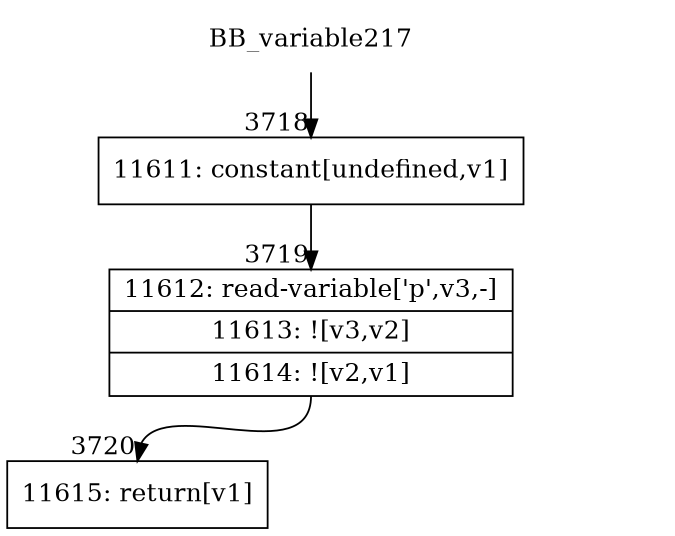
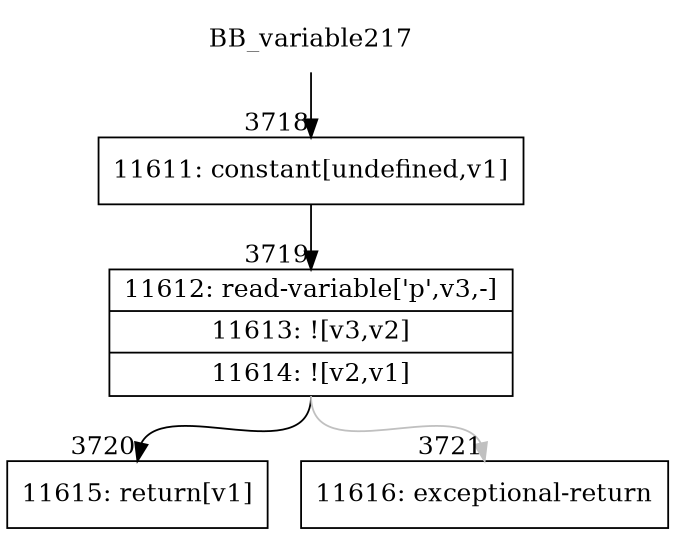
node "11616: exceptional-return": added
